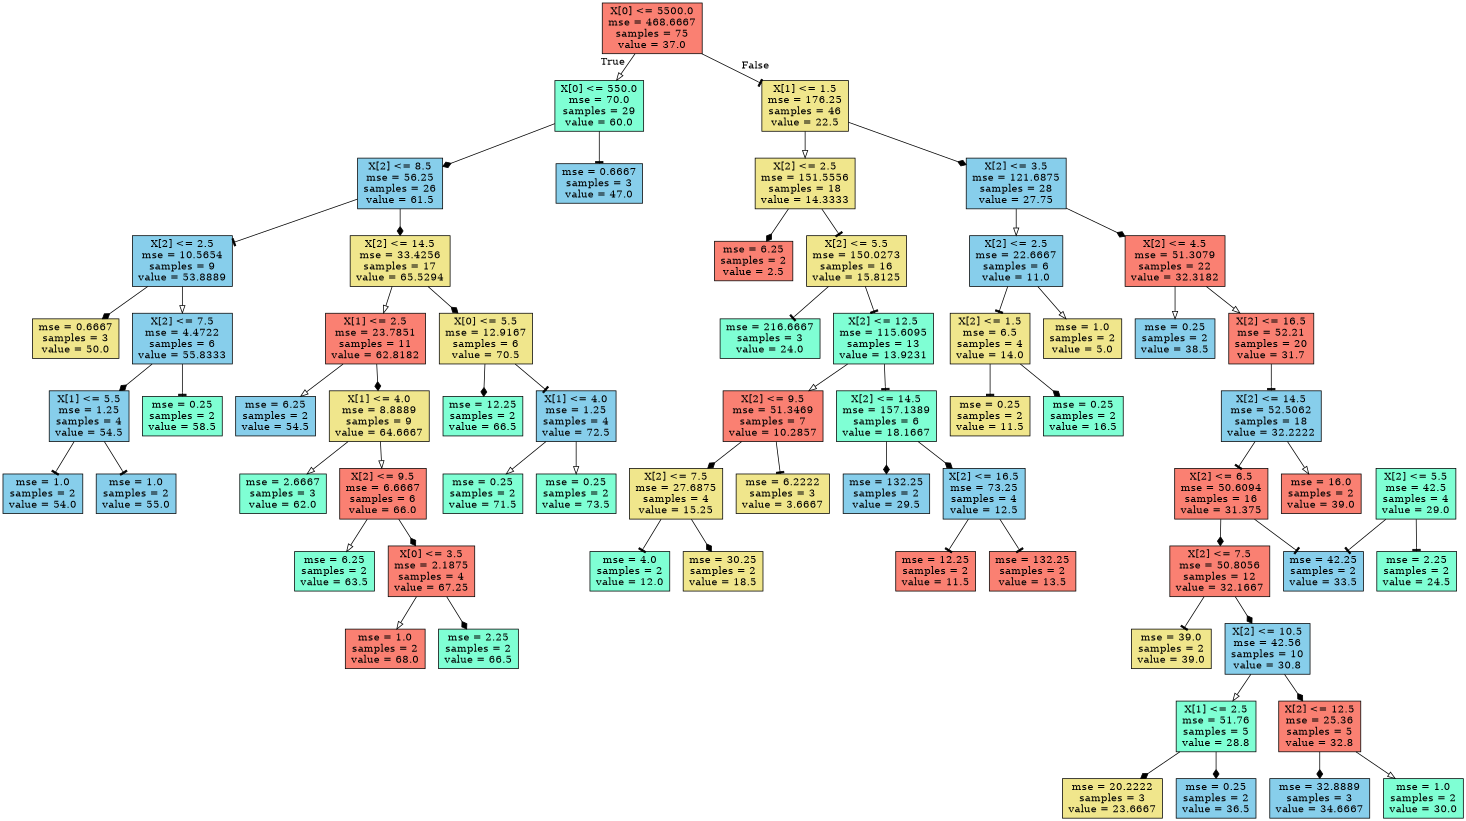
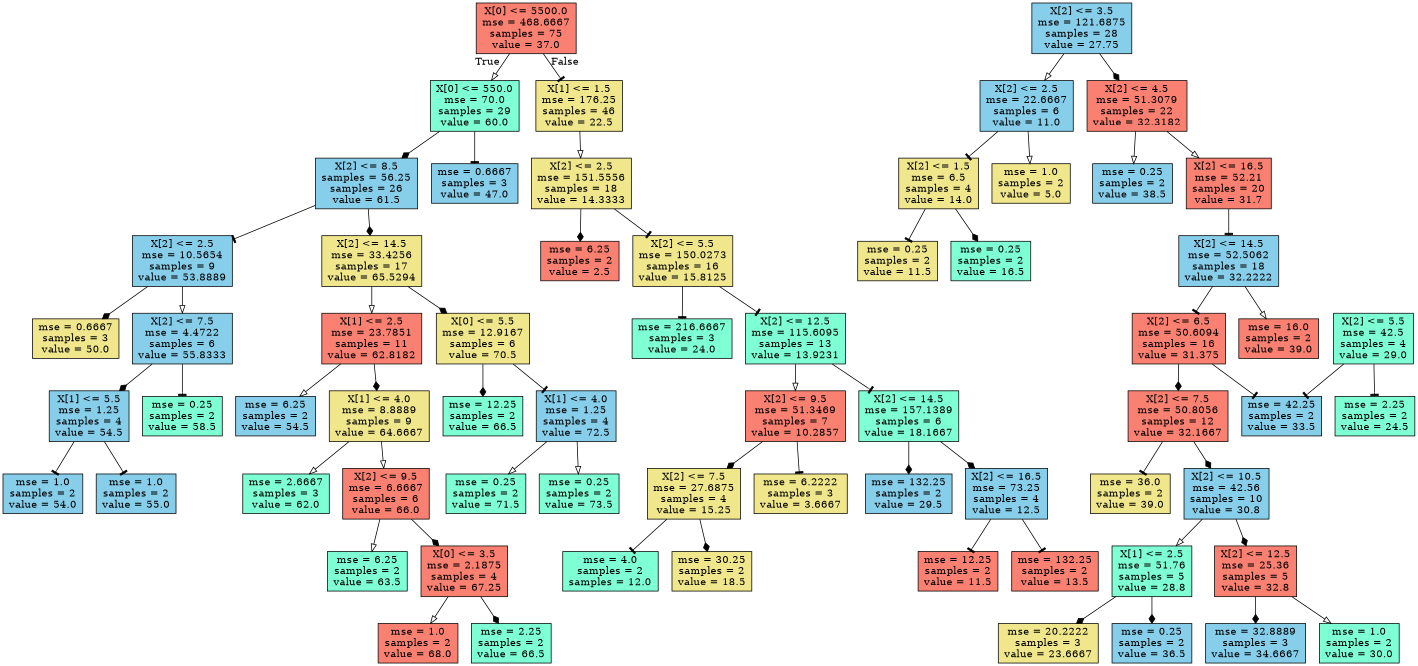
edge "X[1] <= 1.5 mse = 176.25 samples = 46 value = 22.5" -> "X[2] <= 3.5 mse = 121.6875 samples = 28 value = 27.75": removed
node "X[2] <= 8.5 mse = 56.25 samples = 26 value = 61.5": label "X[2] <= 8.5 mse = 56.25 samples = 26 value = 61.5" -> "X[2] <= 8.5 samples = 56.25 samples = 26 value = 61.5"
node "mse = 4.0 samples = 2 value = 12.0": label "mse = 4.0 samples = 2 value = 12.0" -> "mse = 4.0 samples = 2 samples = 12.0"
node "mse = 39.0 samples = 2 value = 39.0": label "mse = 39.0 samples = 2 value = 39.0" -> "mse = 36.0 samples = 2 value = 39.0"
